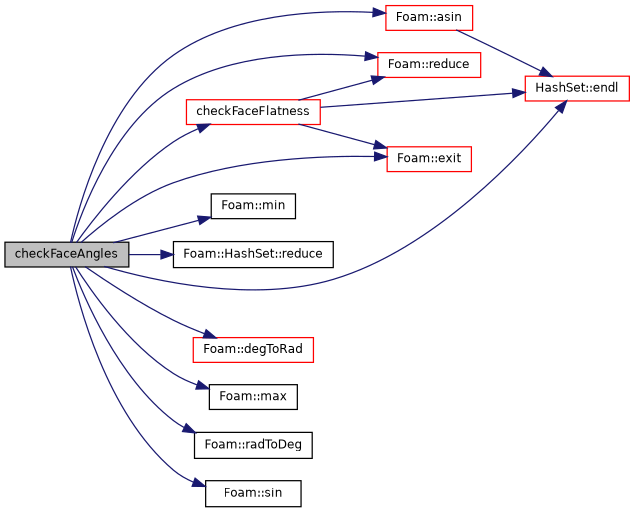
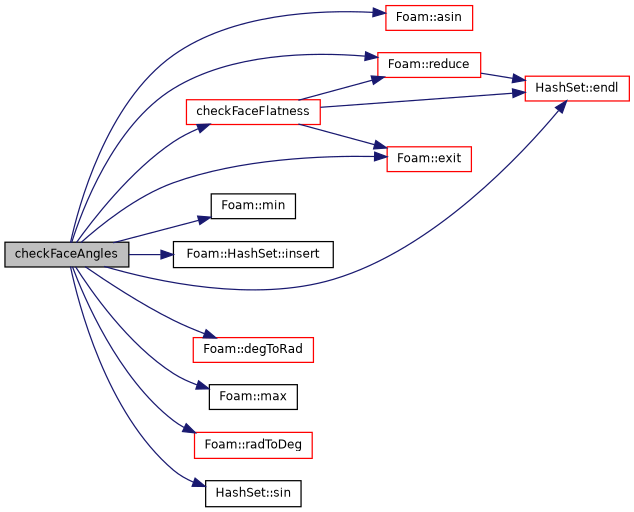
edge "Foam::asin" -> "HashSet::endl": now "Foam::reduce" -> "HashSet::endl"
node "Foam::HashSet::reduce": label "Foam::HashSet::reduce" -> "Foam::HashSet::insert"
node "Foam::radToDeg": color black -> red
node "Foam::sin": label "Foam::sin" -> "HashSet::sin"
